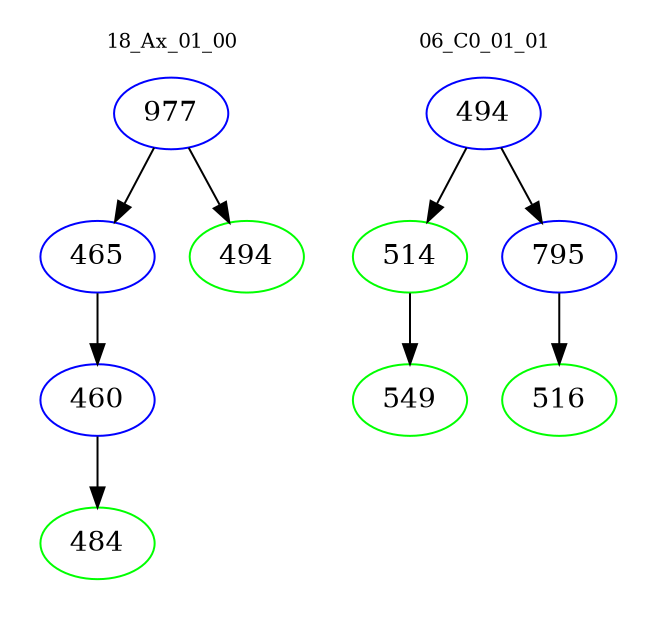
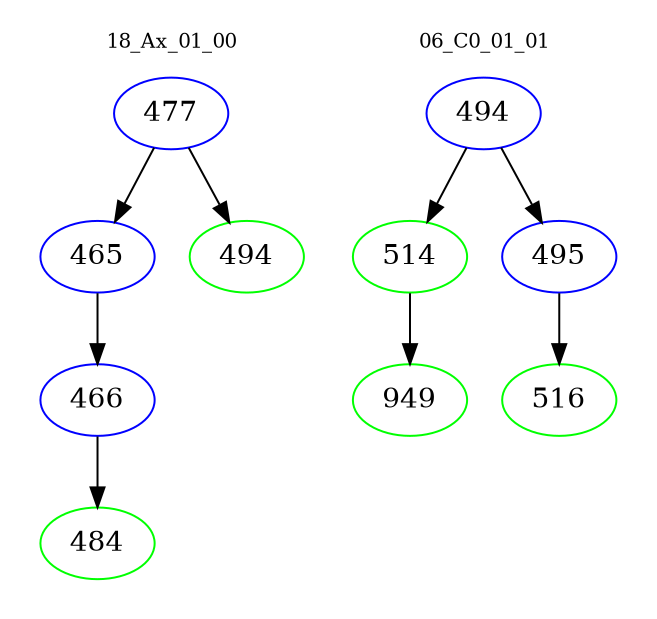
node "977": label "977" -> "477"
node "795": label "795" -> "495"
node "460": label "460" -> "466"
node "549": label "549" -> "949"
